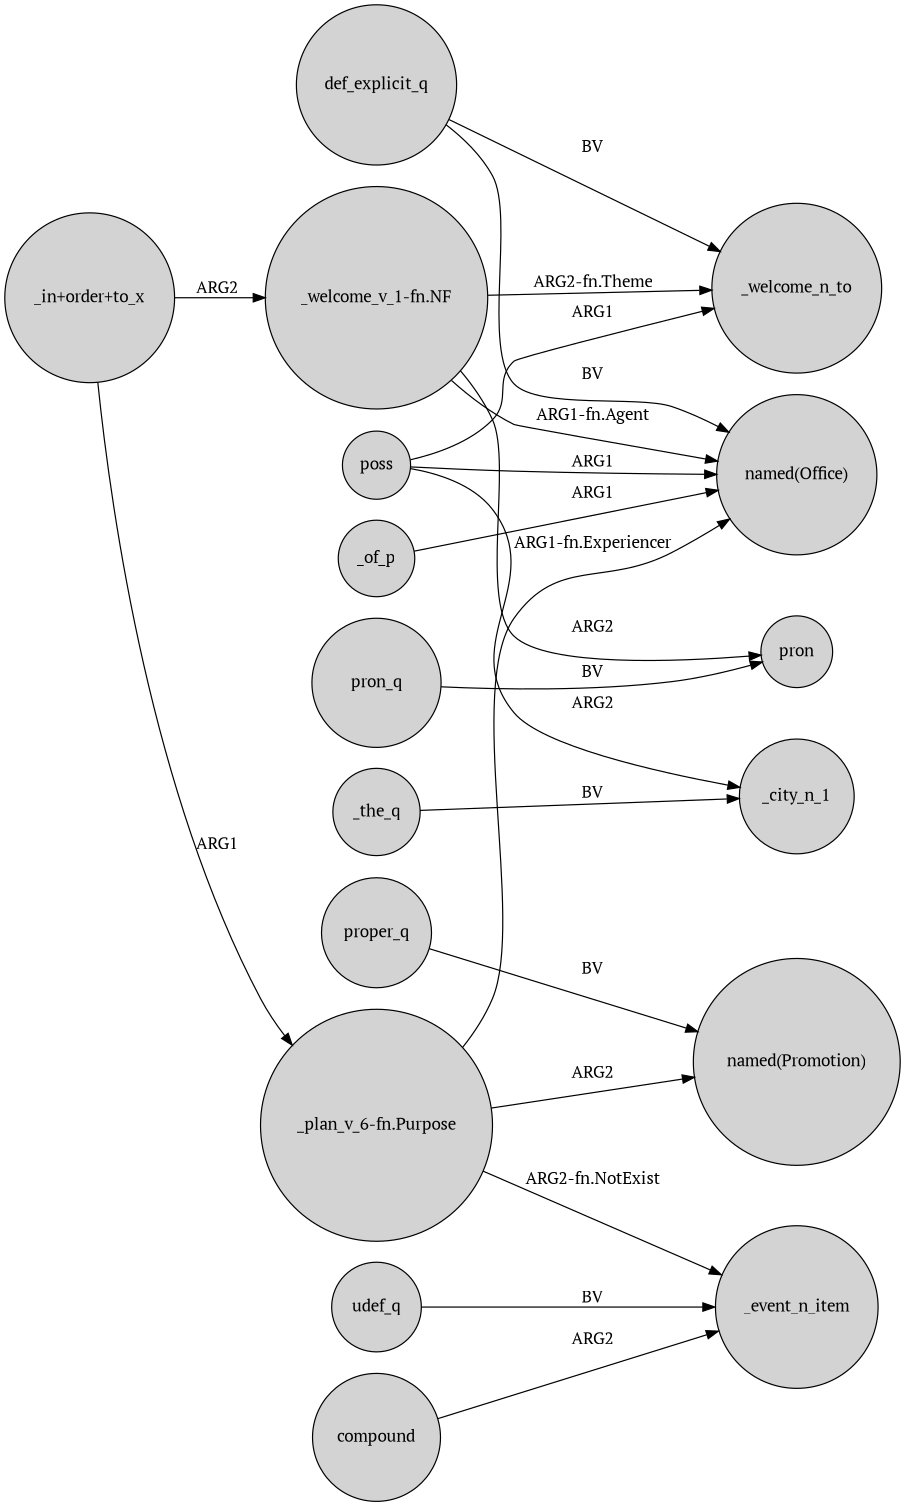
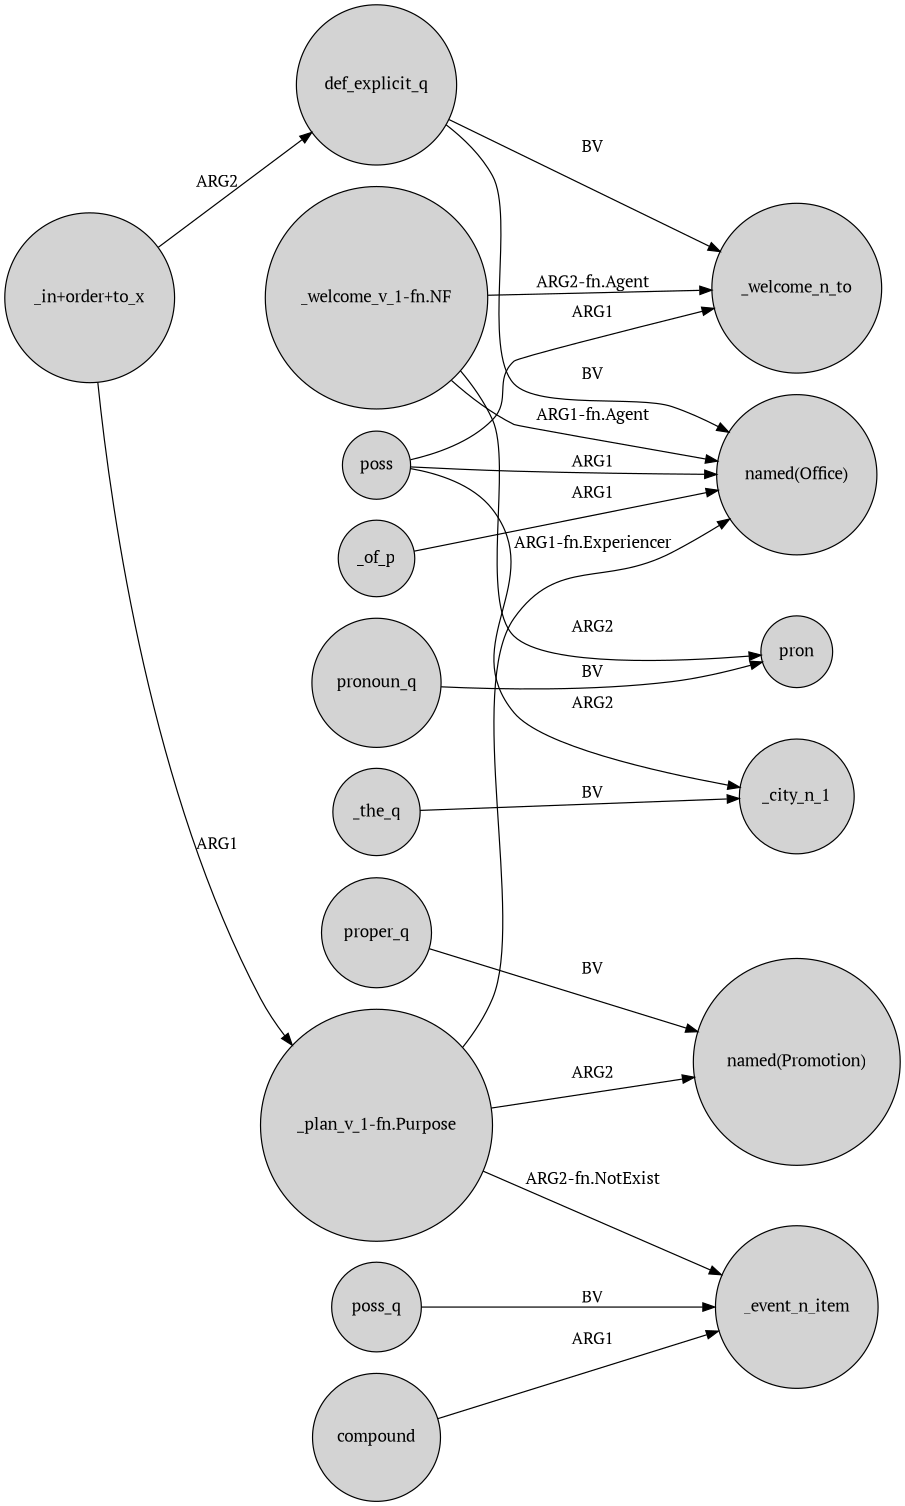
edge "_welcome_v_1-fn.NF" -> "_welcome_n_to": label "ARG2-fn.Theme" -> "ARG2-fn.Agent"
edge "_in+order+to_x" -> "_welcome_v_1-fn.NF": now "_in+order+to_x" -> "def_explicit_q"
node "pron_q": label "pron_q" -> "pronoun_q"
node "_plan_v_6-fn.Purpose": label "_plan_v_6-fn.Purpose" -> "_plan_v_1-fn.Purpose"
node "udef_q": label "udef_q" -> "poss_q"
edge "compound" -> "_event_n_item": label "ARG2" -> "ARG1"
